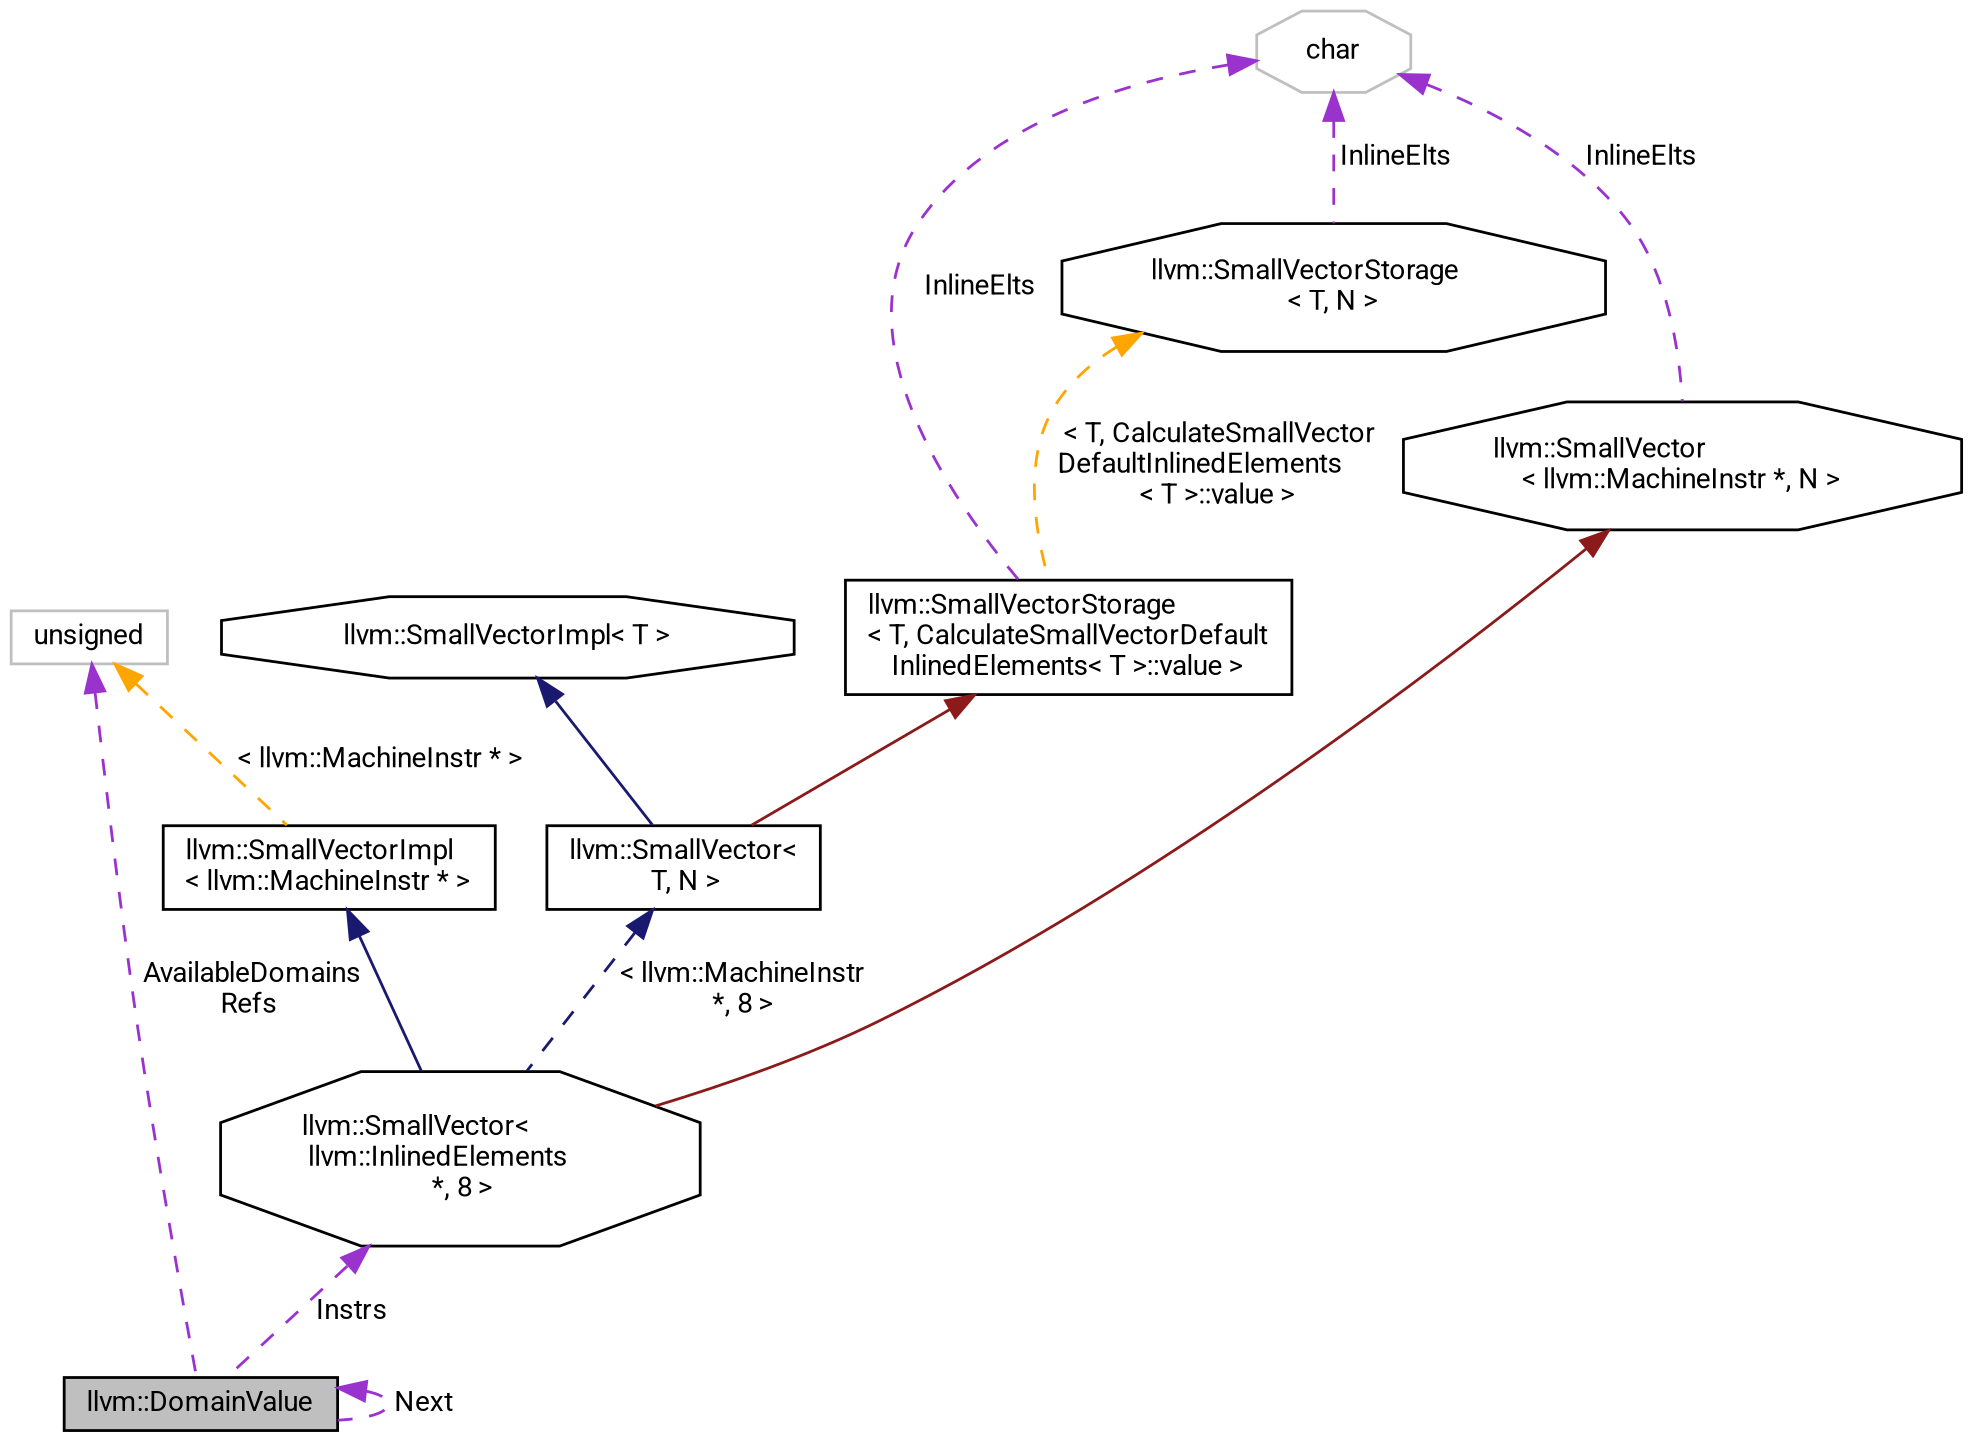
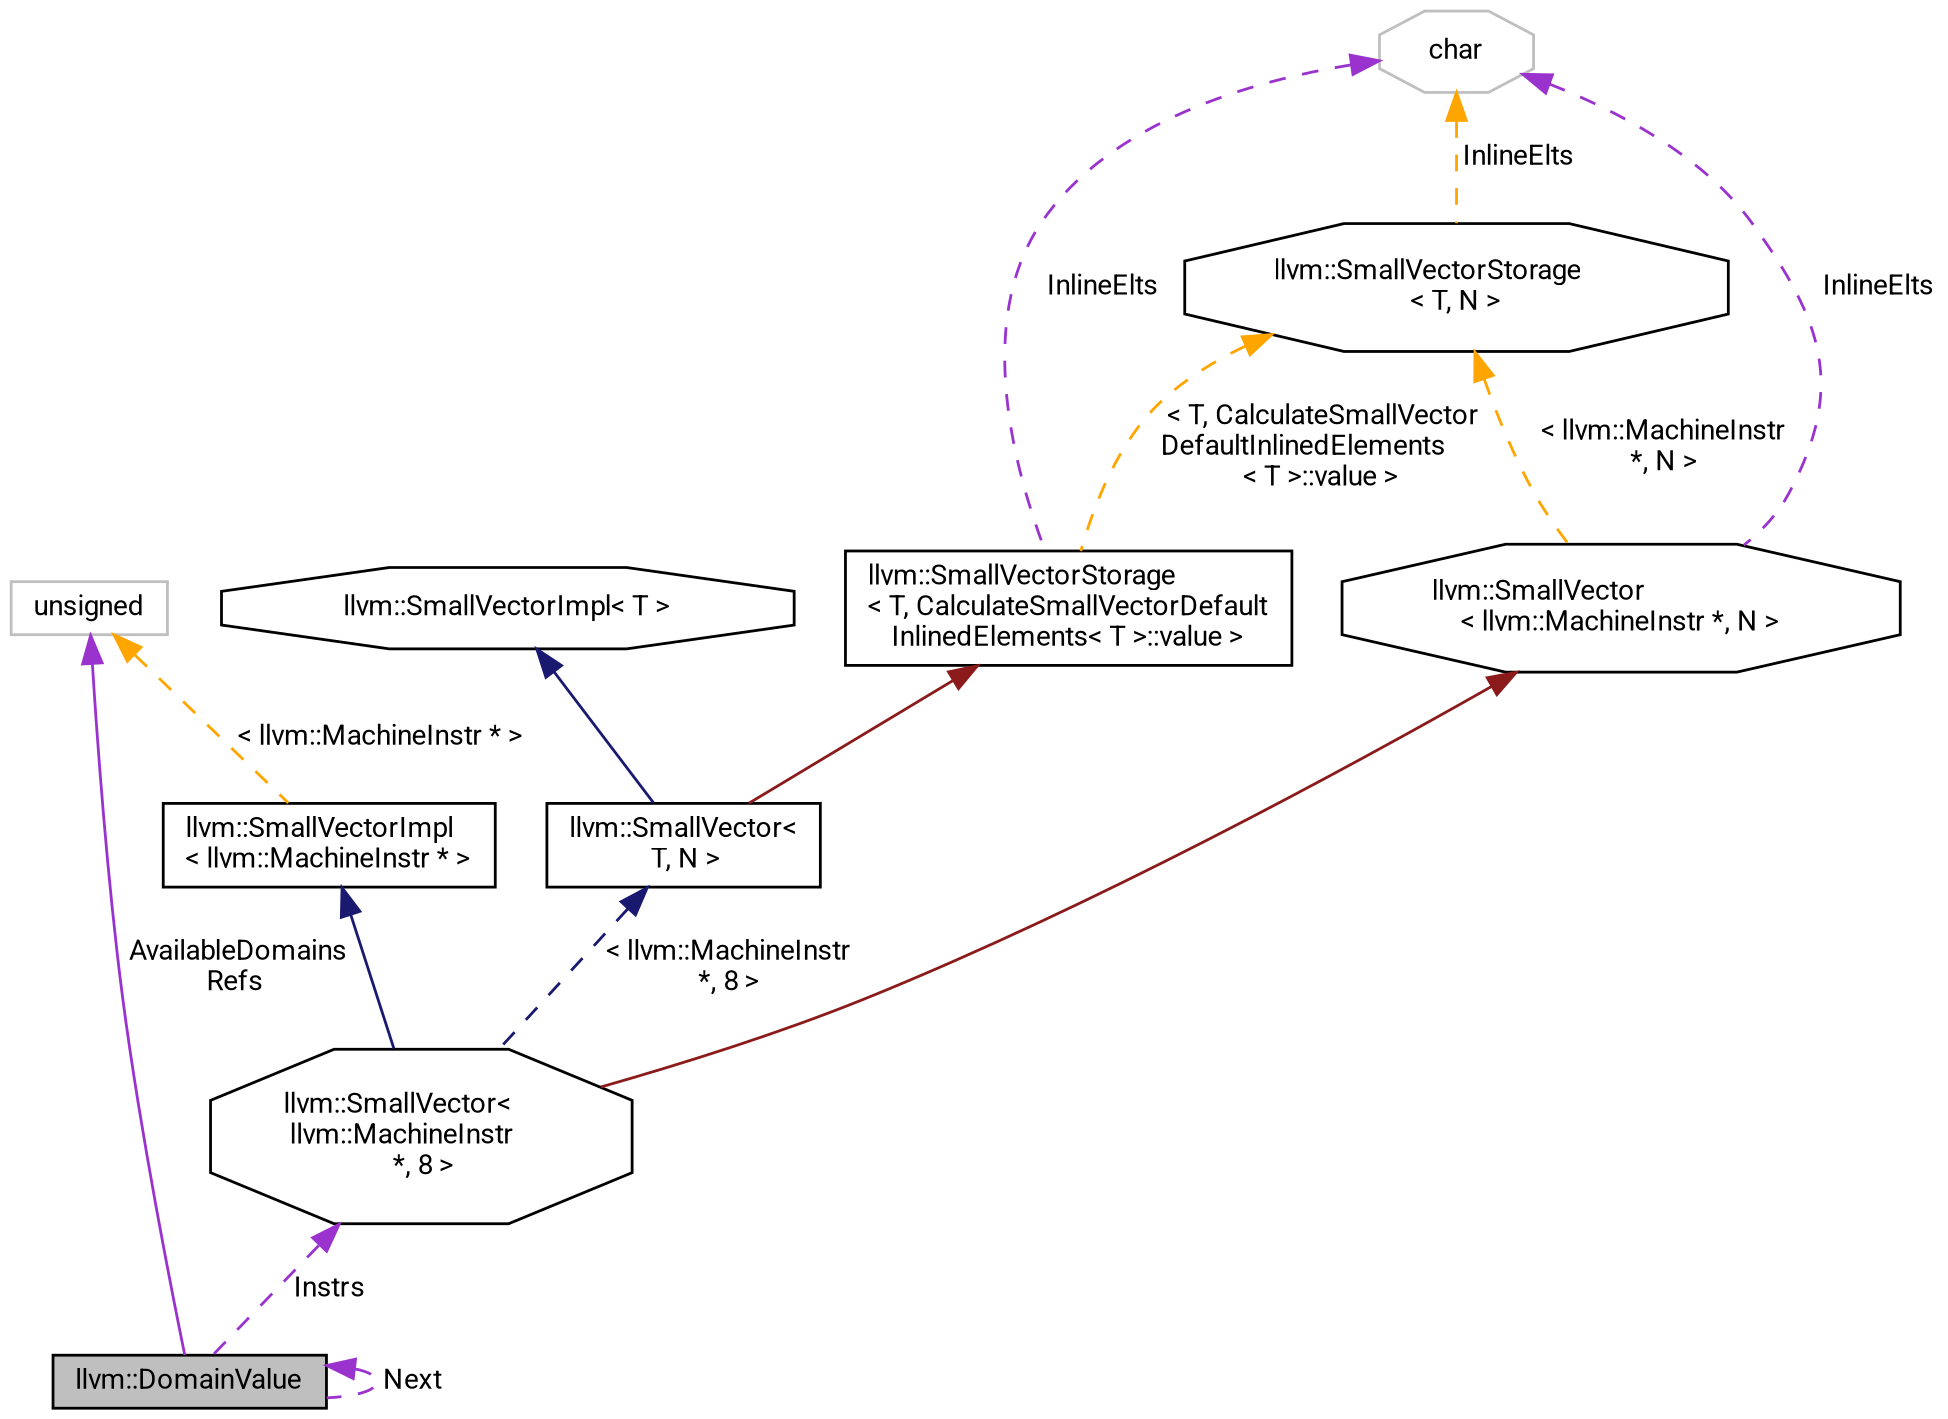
edge "llvm::SmallVectorStorage < T, N >" -> "char": color darkorchid3 -> orange
edge "llvm::SmallVector < llvm::MachineInstr *, N >" -> "llvm::SmallVectorStorage < T, N >": added, label "< llvm::MachineInstr *, N >"
edge "llvm::DomainValue" -> "unsigned": style dashed -> solid
node "llvm::SmallVector< llvm::InlinedElements *, 8 >": label "llvm::SmallVector< llvm::InlinedElements *, 8 >" -> "llvm::SmallVector< llvm::MachineInstr *, 8 >"
